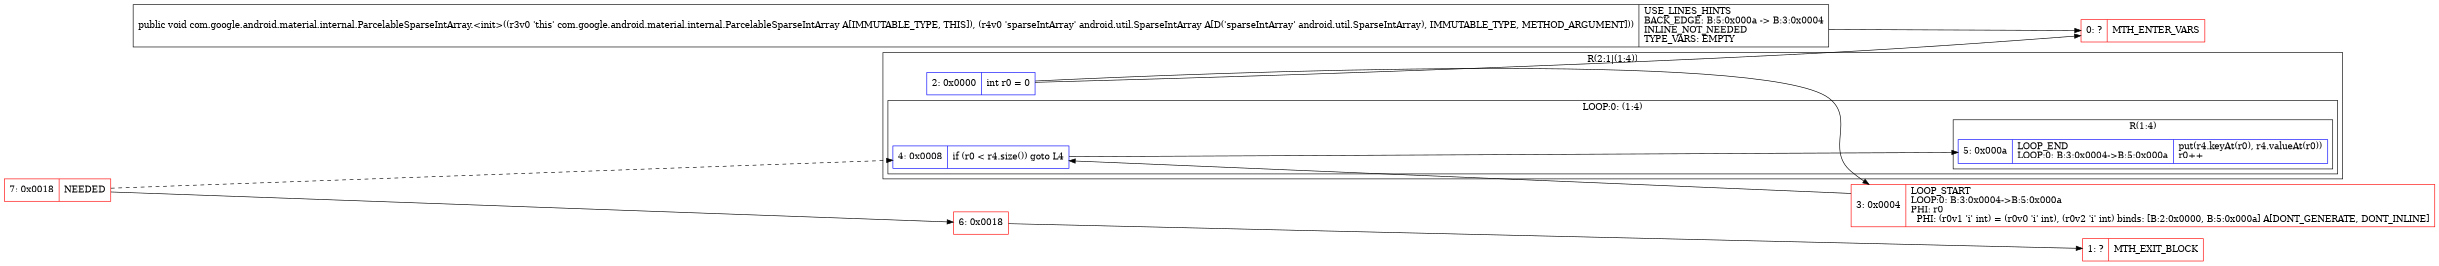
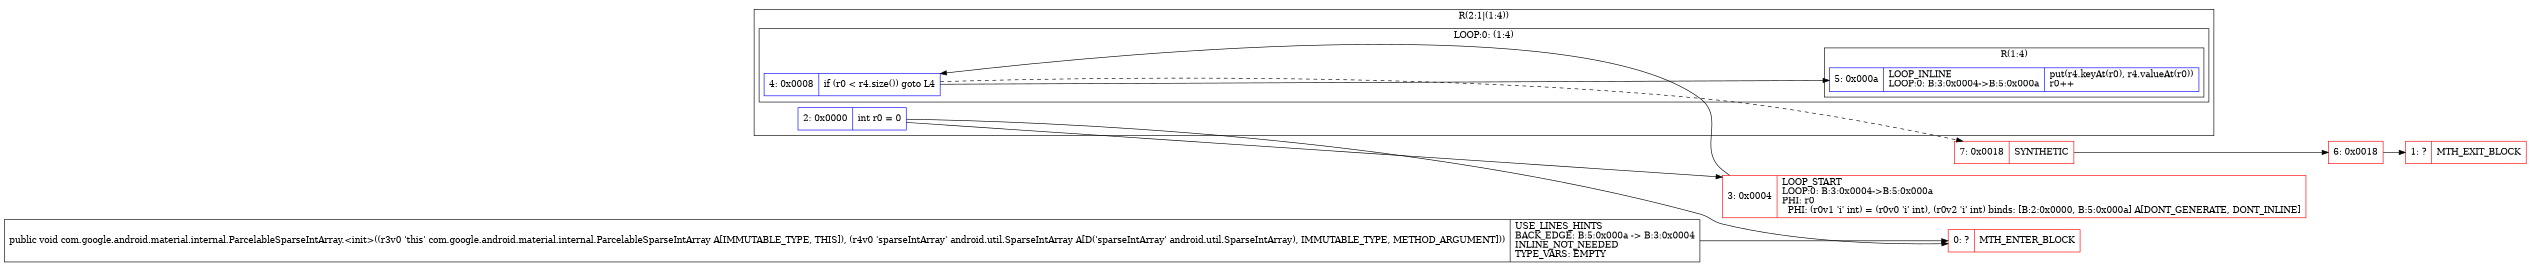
node "0: ?": text "MTH_ENTER_VARS" -> "MTH_ENTER_BLOCK"
node "5: 0x000a": text "LOOP_END" -> "LOOP_INLINE"
edge "7: 0x0018" -> "4: 0x0008": reversed
node "7: 0x0018": text "NEEDED" -> "SYNTHETIC"
